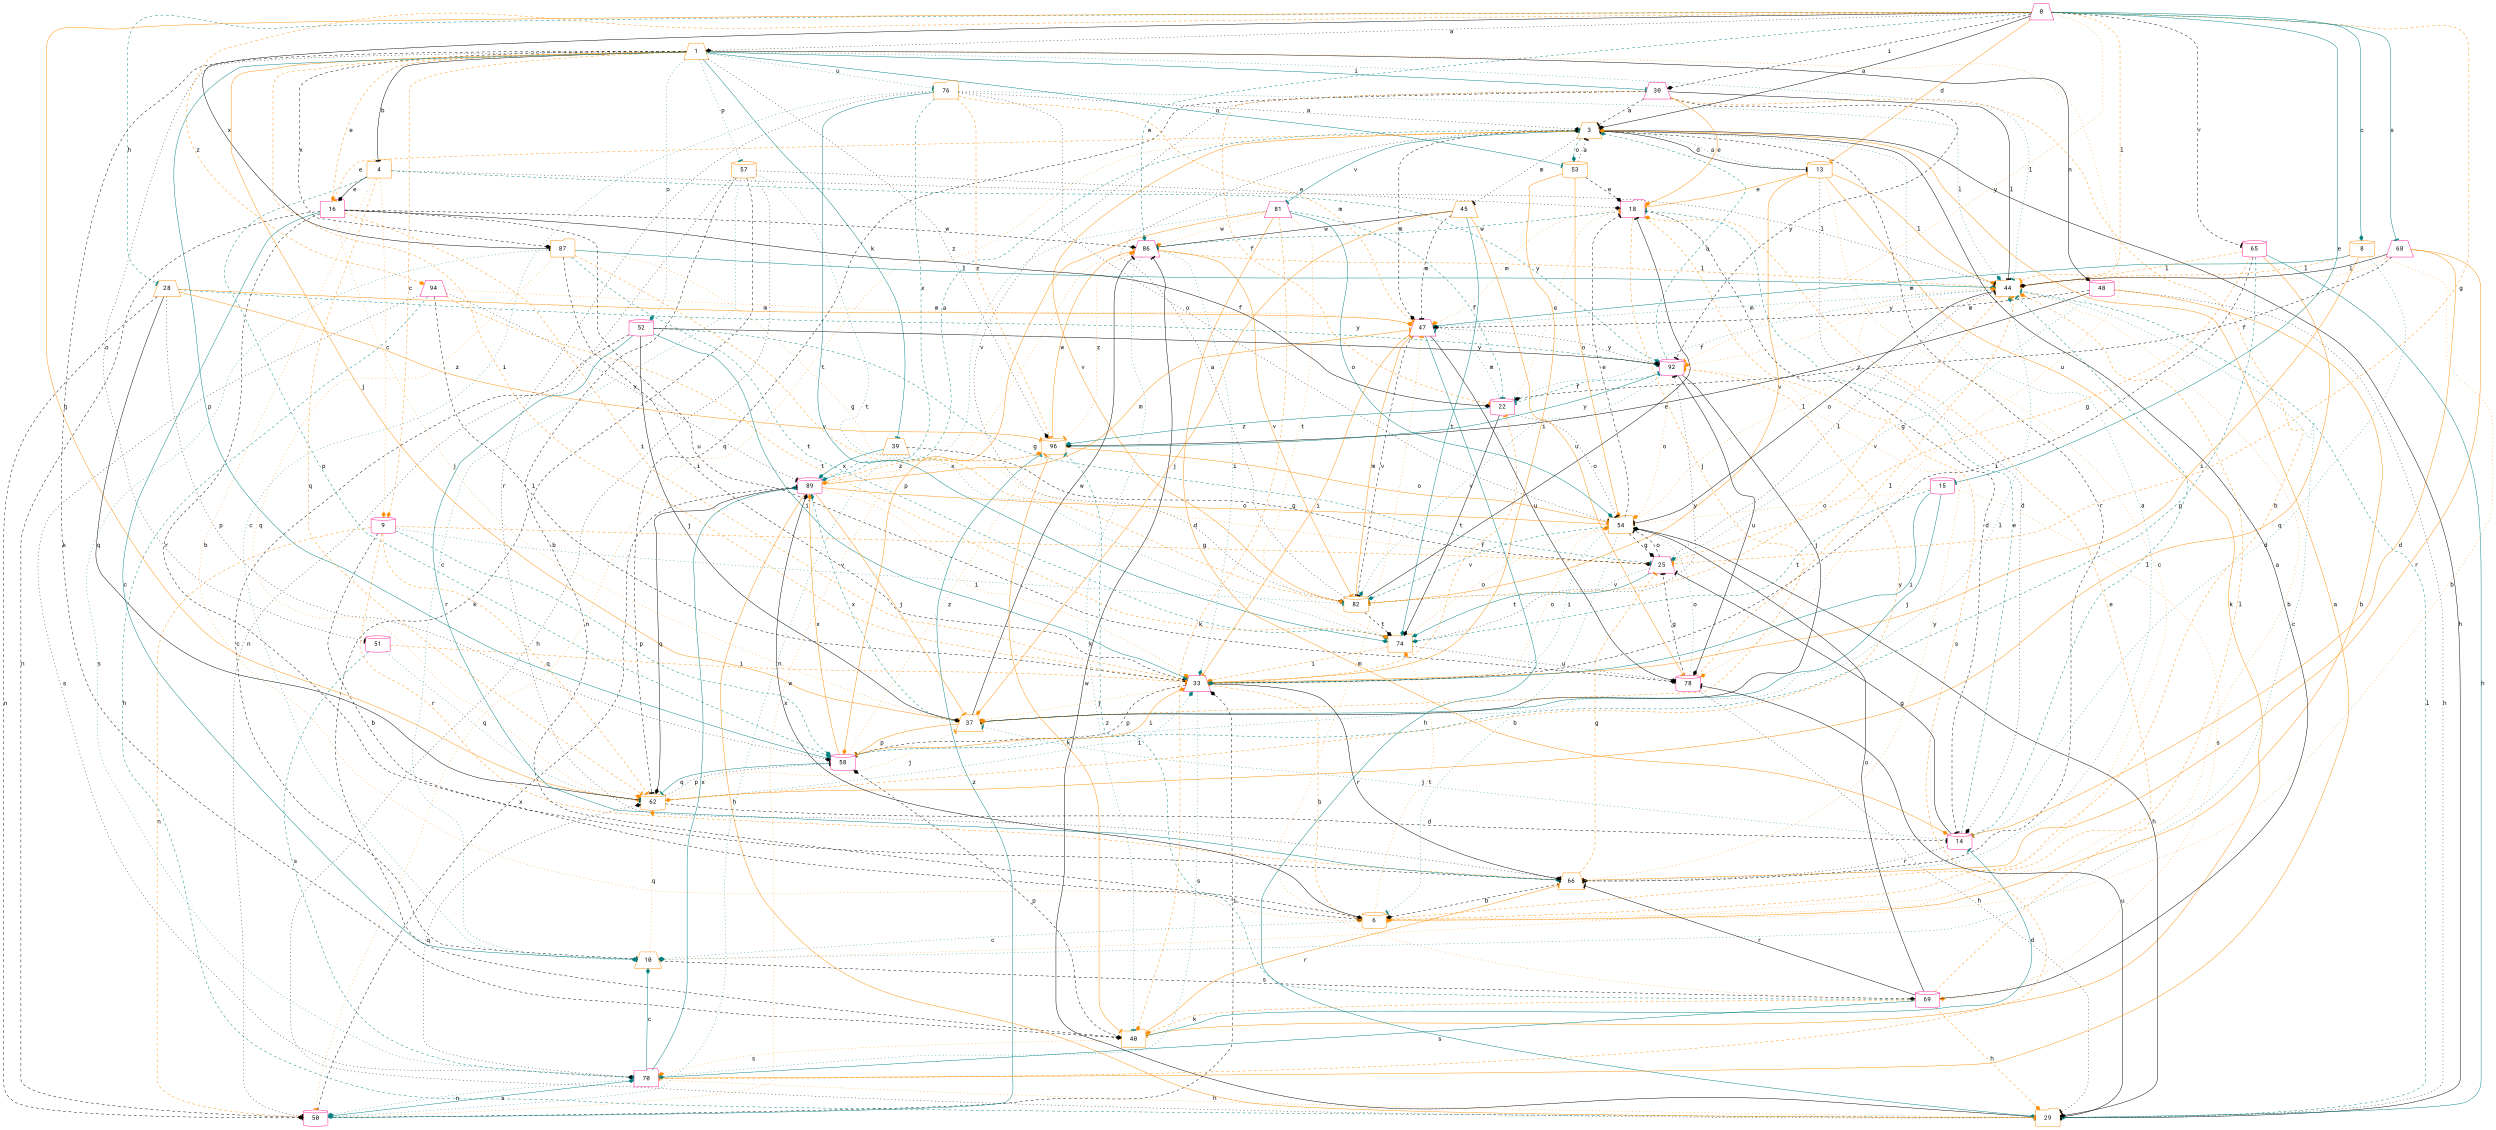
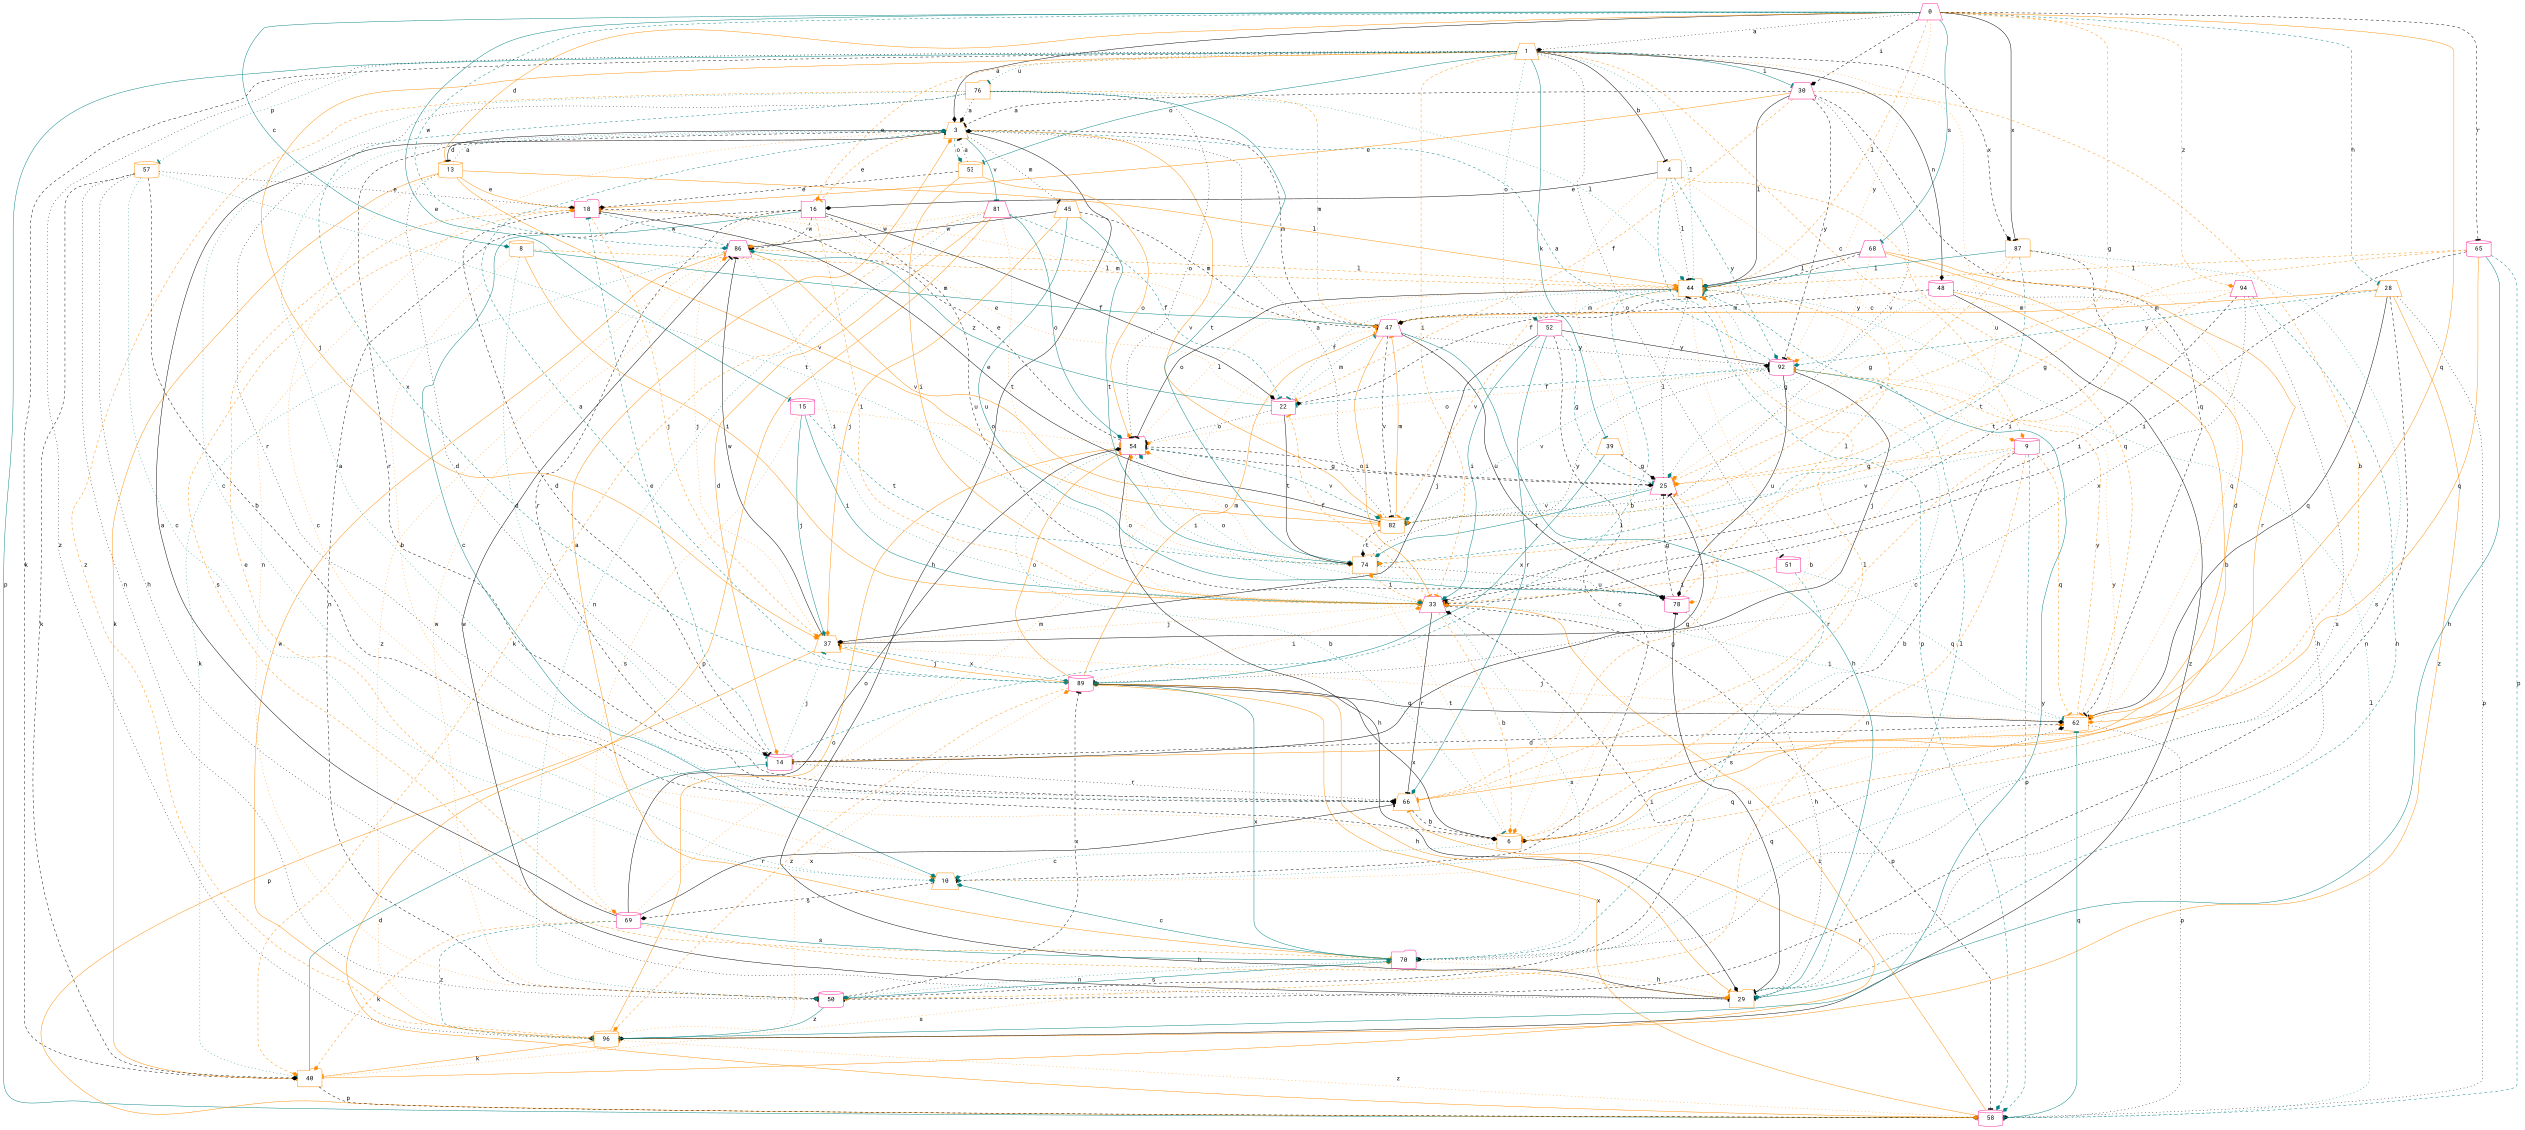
edge "22" -> "96": now "22" -> "86"
edge "45" -> "78": color darkorange -> teal
node "54": color darkorange -> deeppink
